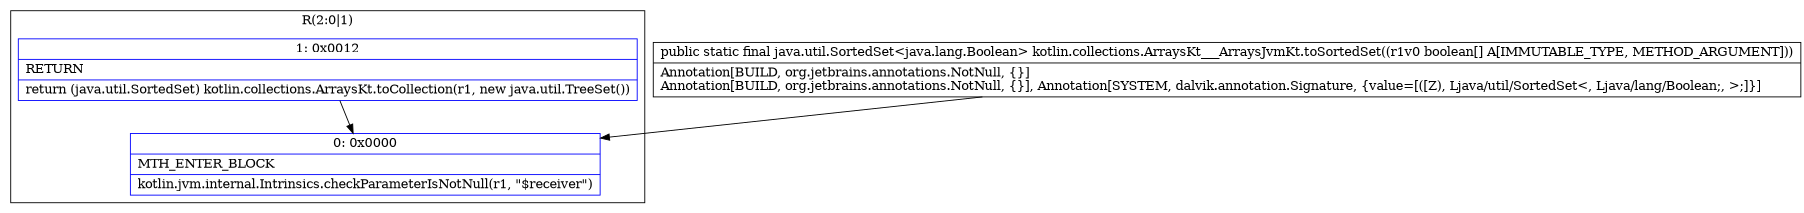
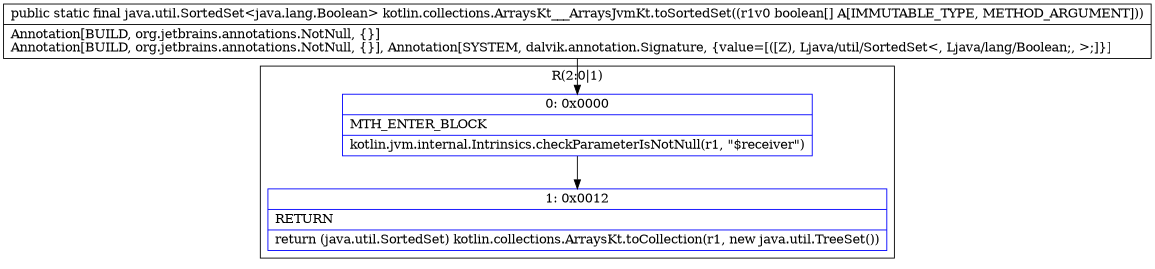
edge "1: 0x0012" -> "0: 0x0000": reversed
